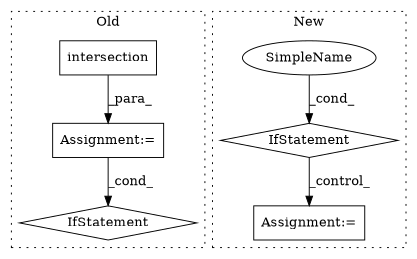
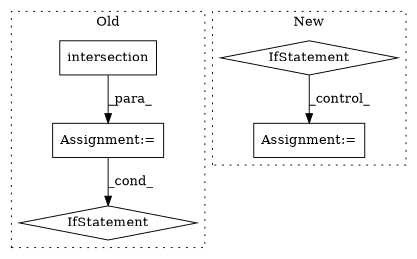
node "SimpleName": removed
